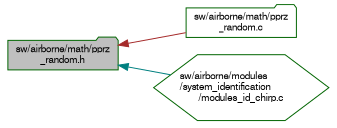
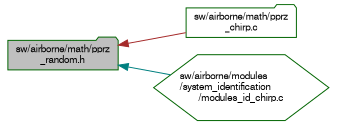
node "sw/airborne/math/pprz _random.c": label "sw/airborne/math/pprz _random.c" -> "sw/airborne/math/pprz _chirp.c"
